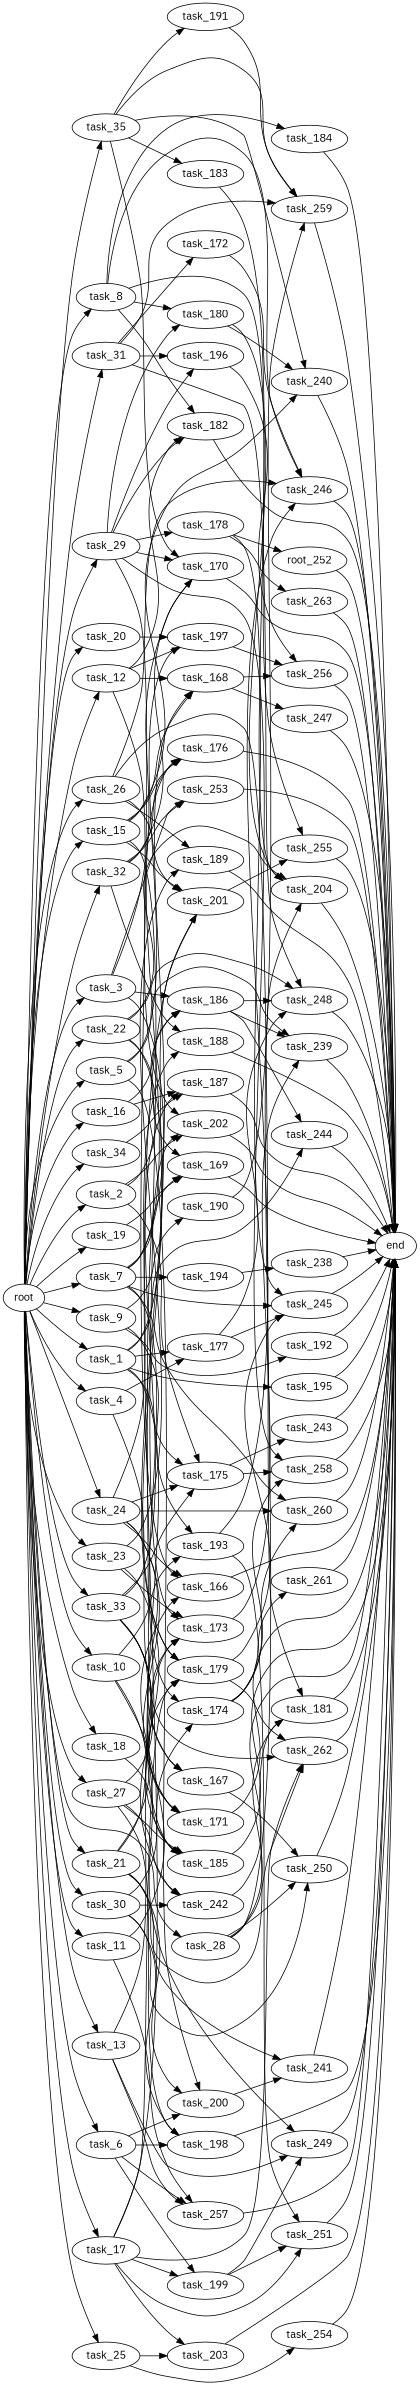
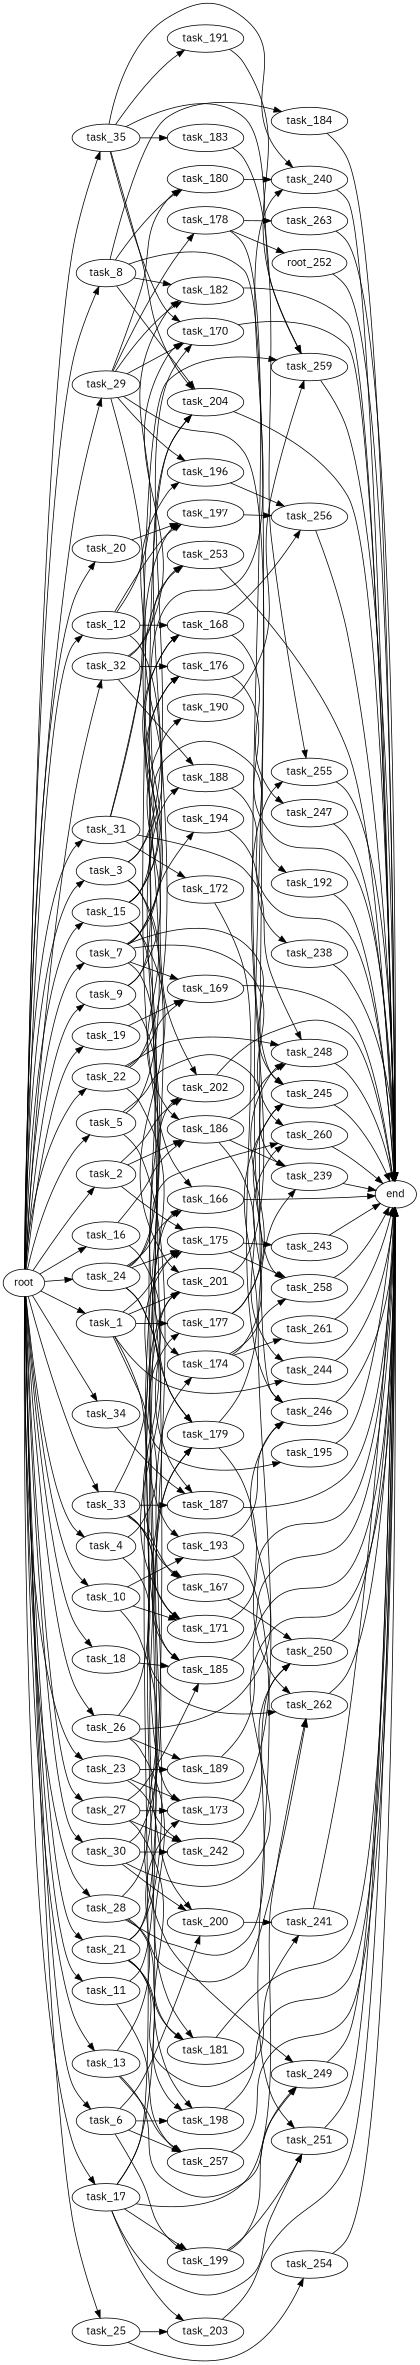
edge "task_180" -> "task_204": now "task_35" -> "task_204"
